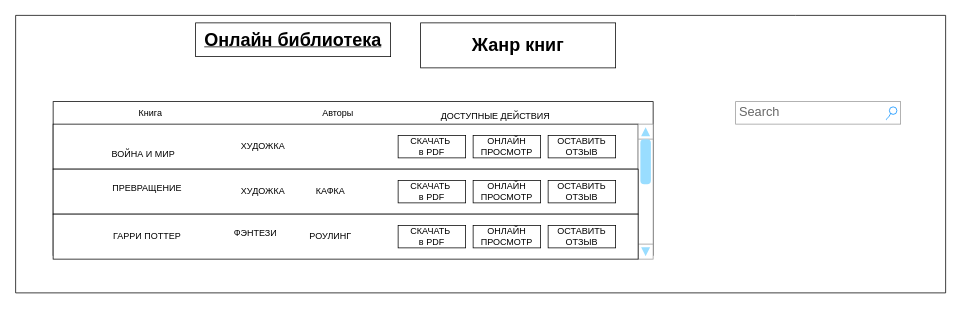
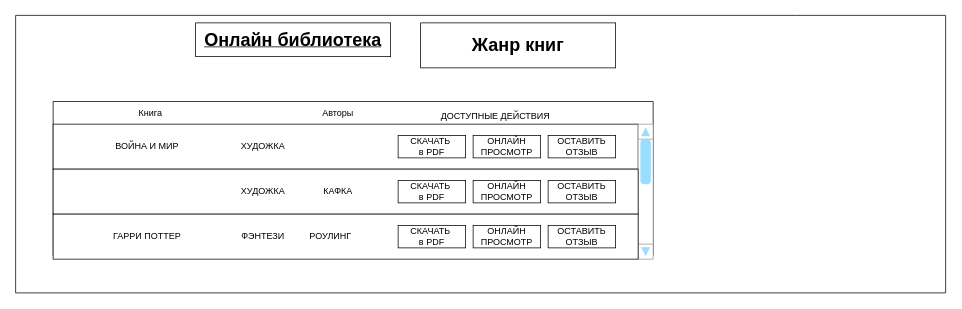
node "Search": removed
node "ВОЙНА И МИР": moved (143, 154) -> (147, 147)
node "ПРЕВРАЩЕНИЕ": removed
node "КАФКА": moved (330, 192) -> (338, 192)
node "ФЭНТЕЗИ": moved (255, 233) -> (263, 237)
